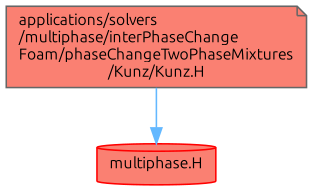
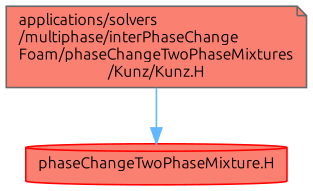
node "multiphase.H": label "multiphase.H" -> "phaseChangeTwoPhaseMixture.H"
